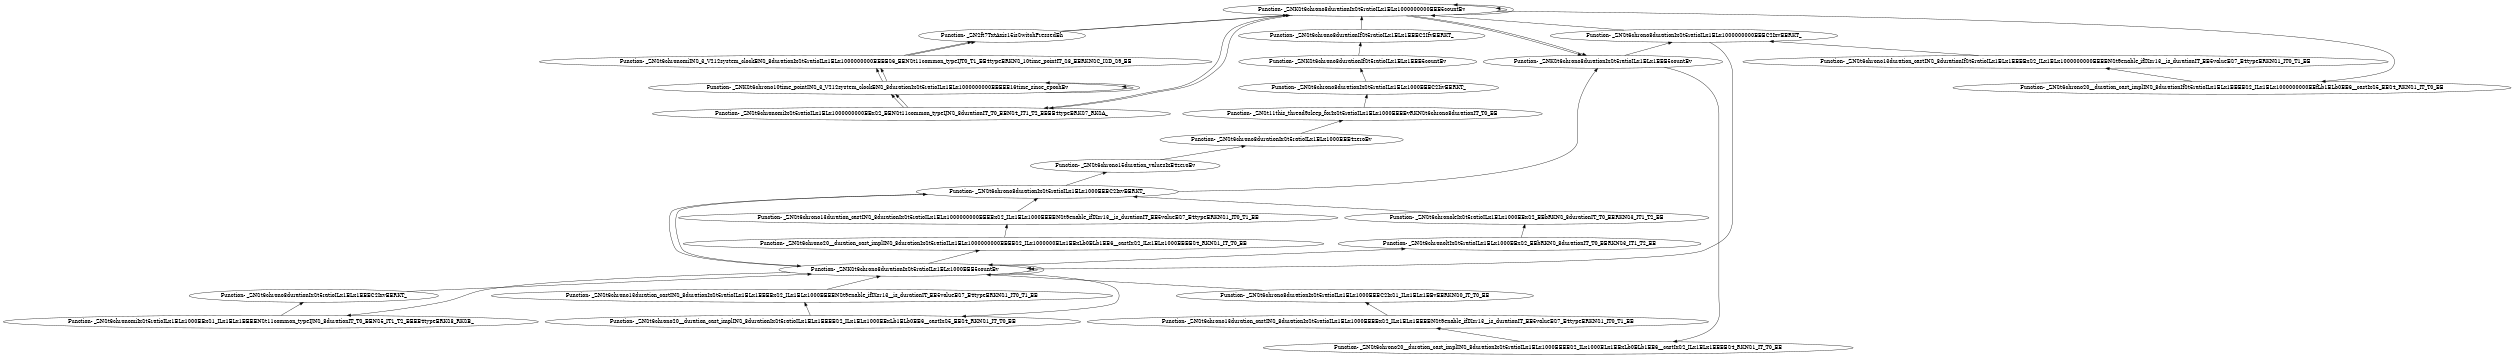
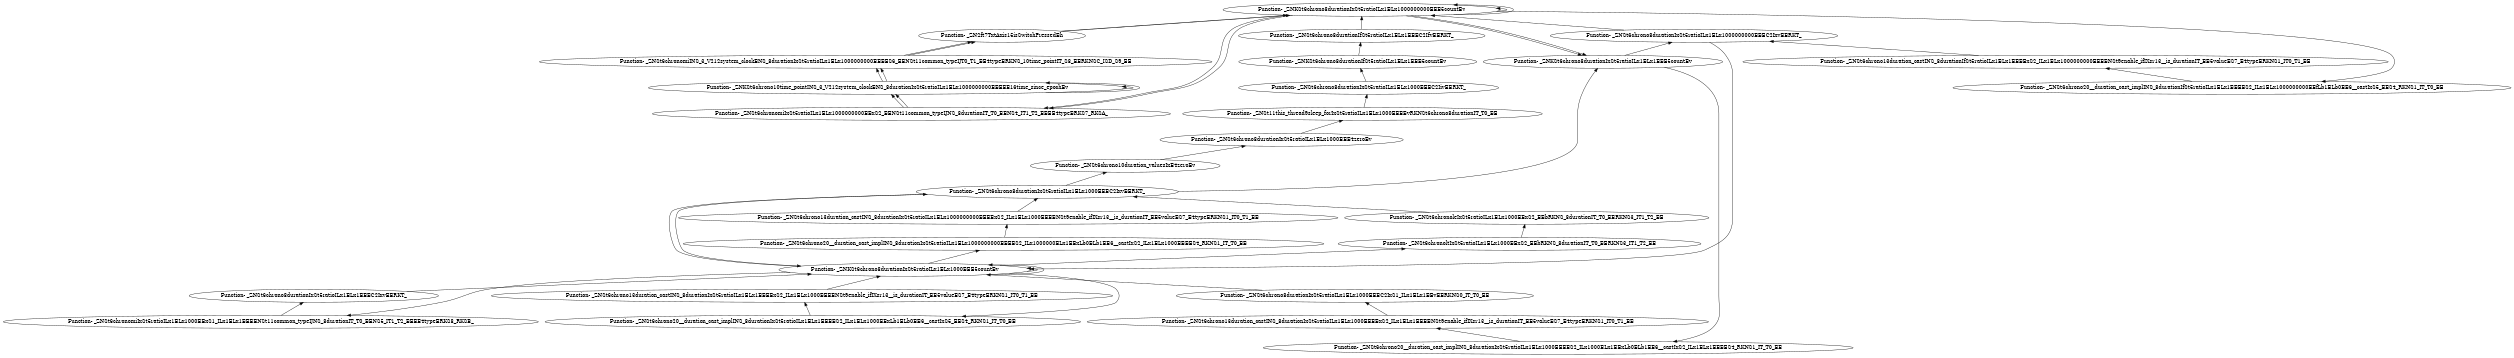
node "Function- _ZNSt6chrono15duration_valuesIxE4zeroEv": label "Function- _ZNSt6chrono15duration_valuesIxE4zeroEv" -> "Function- _ZNSt6chrono10duration_valuesIxE4zeroEv"
